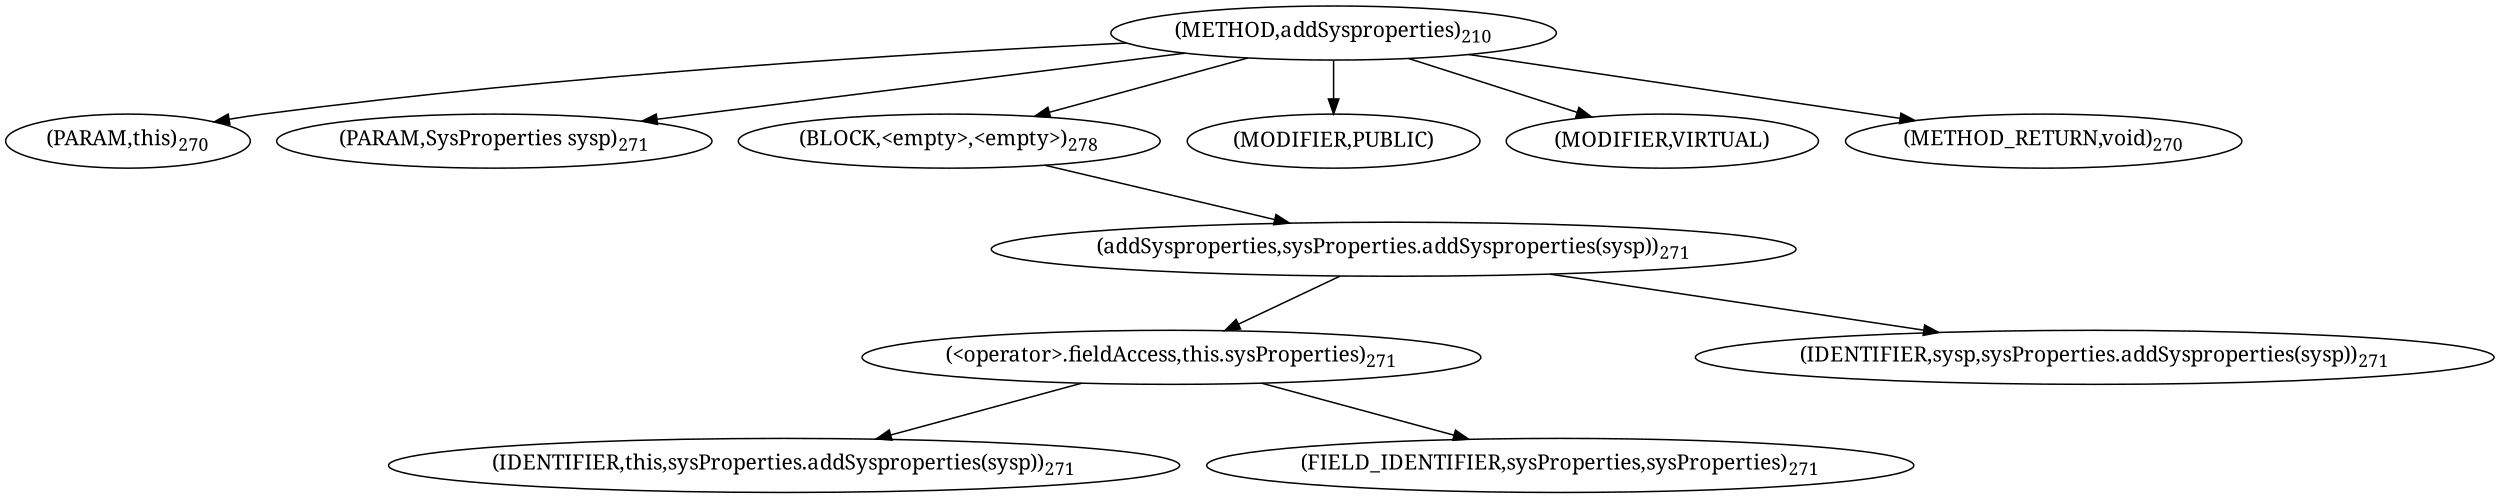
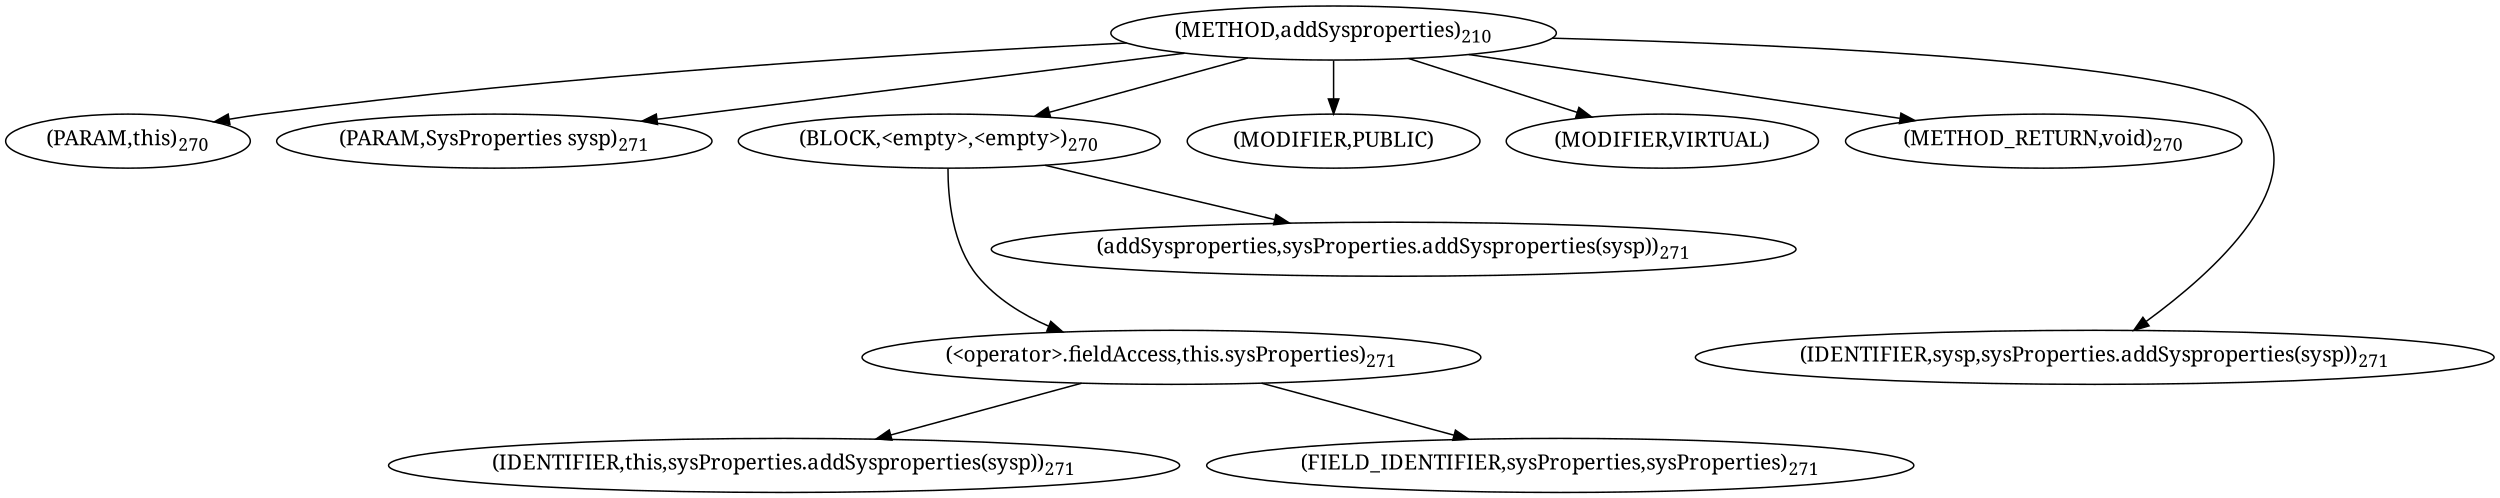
node "(BLOCK,<empty>,<empty>)": text "278" -> "270"
edge "(addSysproperties,sysProperties.addSysproperties(sysp))" -> "(<operator>.fieldAccess,this.sysProperties)": now "(BLOCK,<empty>,<empty>)" -> "(<operator>.fieldAccess,this.sysProperties)"
edge "(addSysproperties,sysProperties.addSysproperties(sysp))" -> "(IDENTIFIER,sysp,sysProperties.addSysproperties(sysp))": now "(METHOD,addSysproperties)" -> "(IDENTIFIER,sysp,sysProperties.addSysproperties(sysp))"
